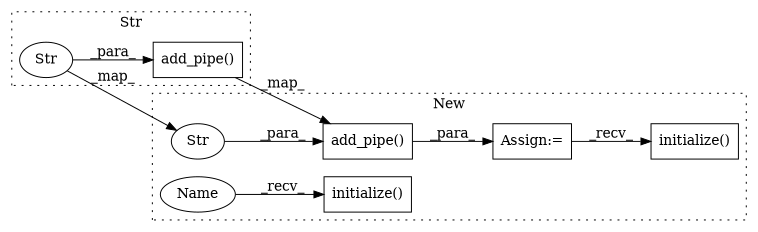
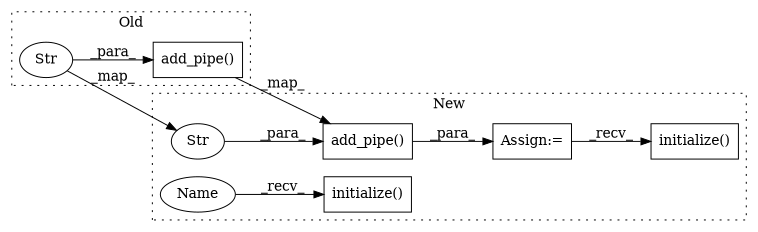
cluster "Str": label "Str" -> "Old"
